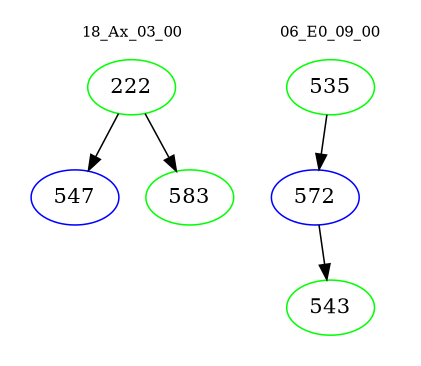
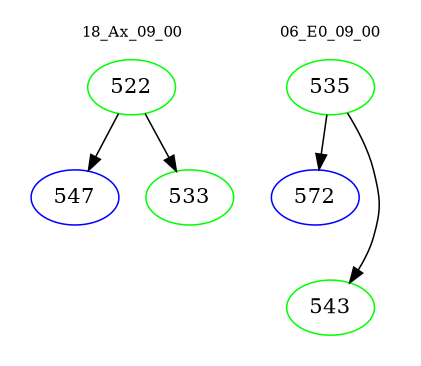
cluster "18_Ax_03_00": label "18_Ax_03_00" -> "18_Ax_09_00"
node "222": label "222" -> "522"
node "583": label "583" -> "533"
edge "572" -> "543": now "535" -> "543"
